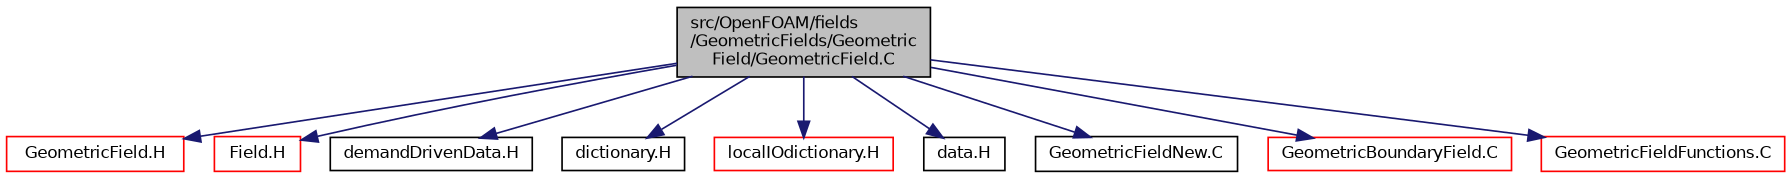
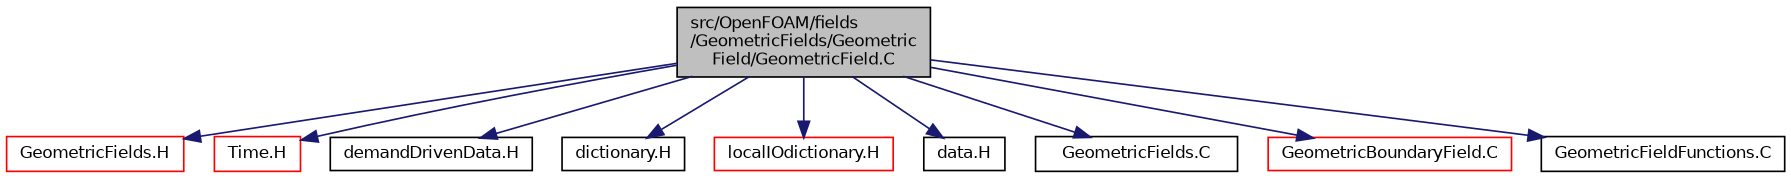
node "GeometricField.H": label "GeometricField.H" -> "GeometricFields.H"
node "Field.H": label "Field.H" -> "Time.H"
node "GeometricFieldNew.C": label "GeometricFieldNew.C" -> "GeometricFields.C"
node "GeometricFieldFunctions.C": color red -> black
